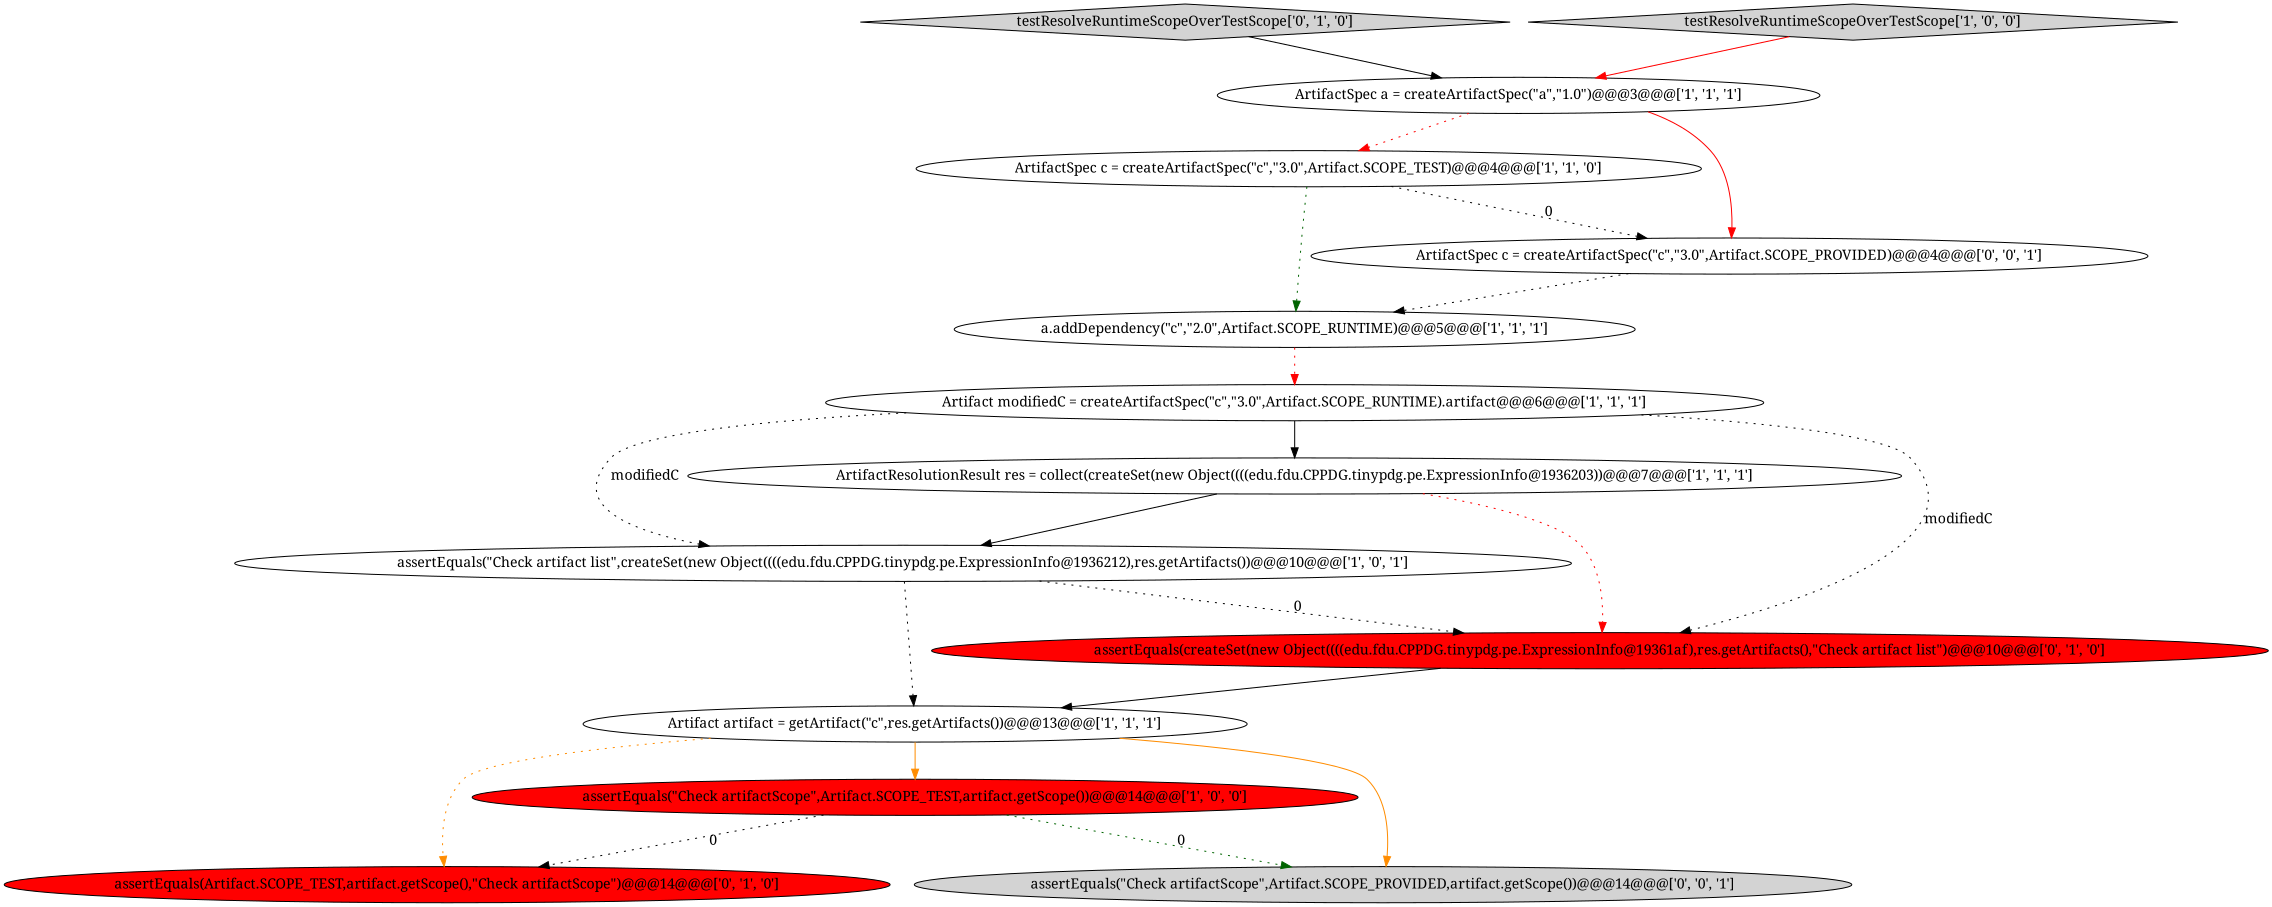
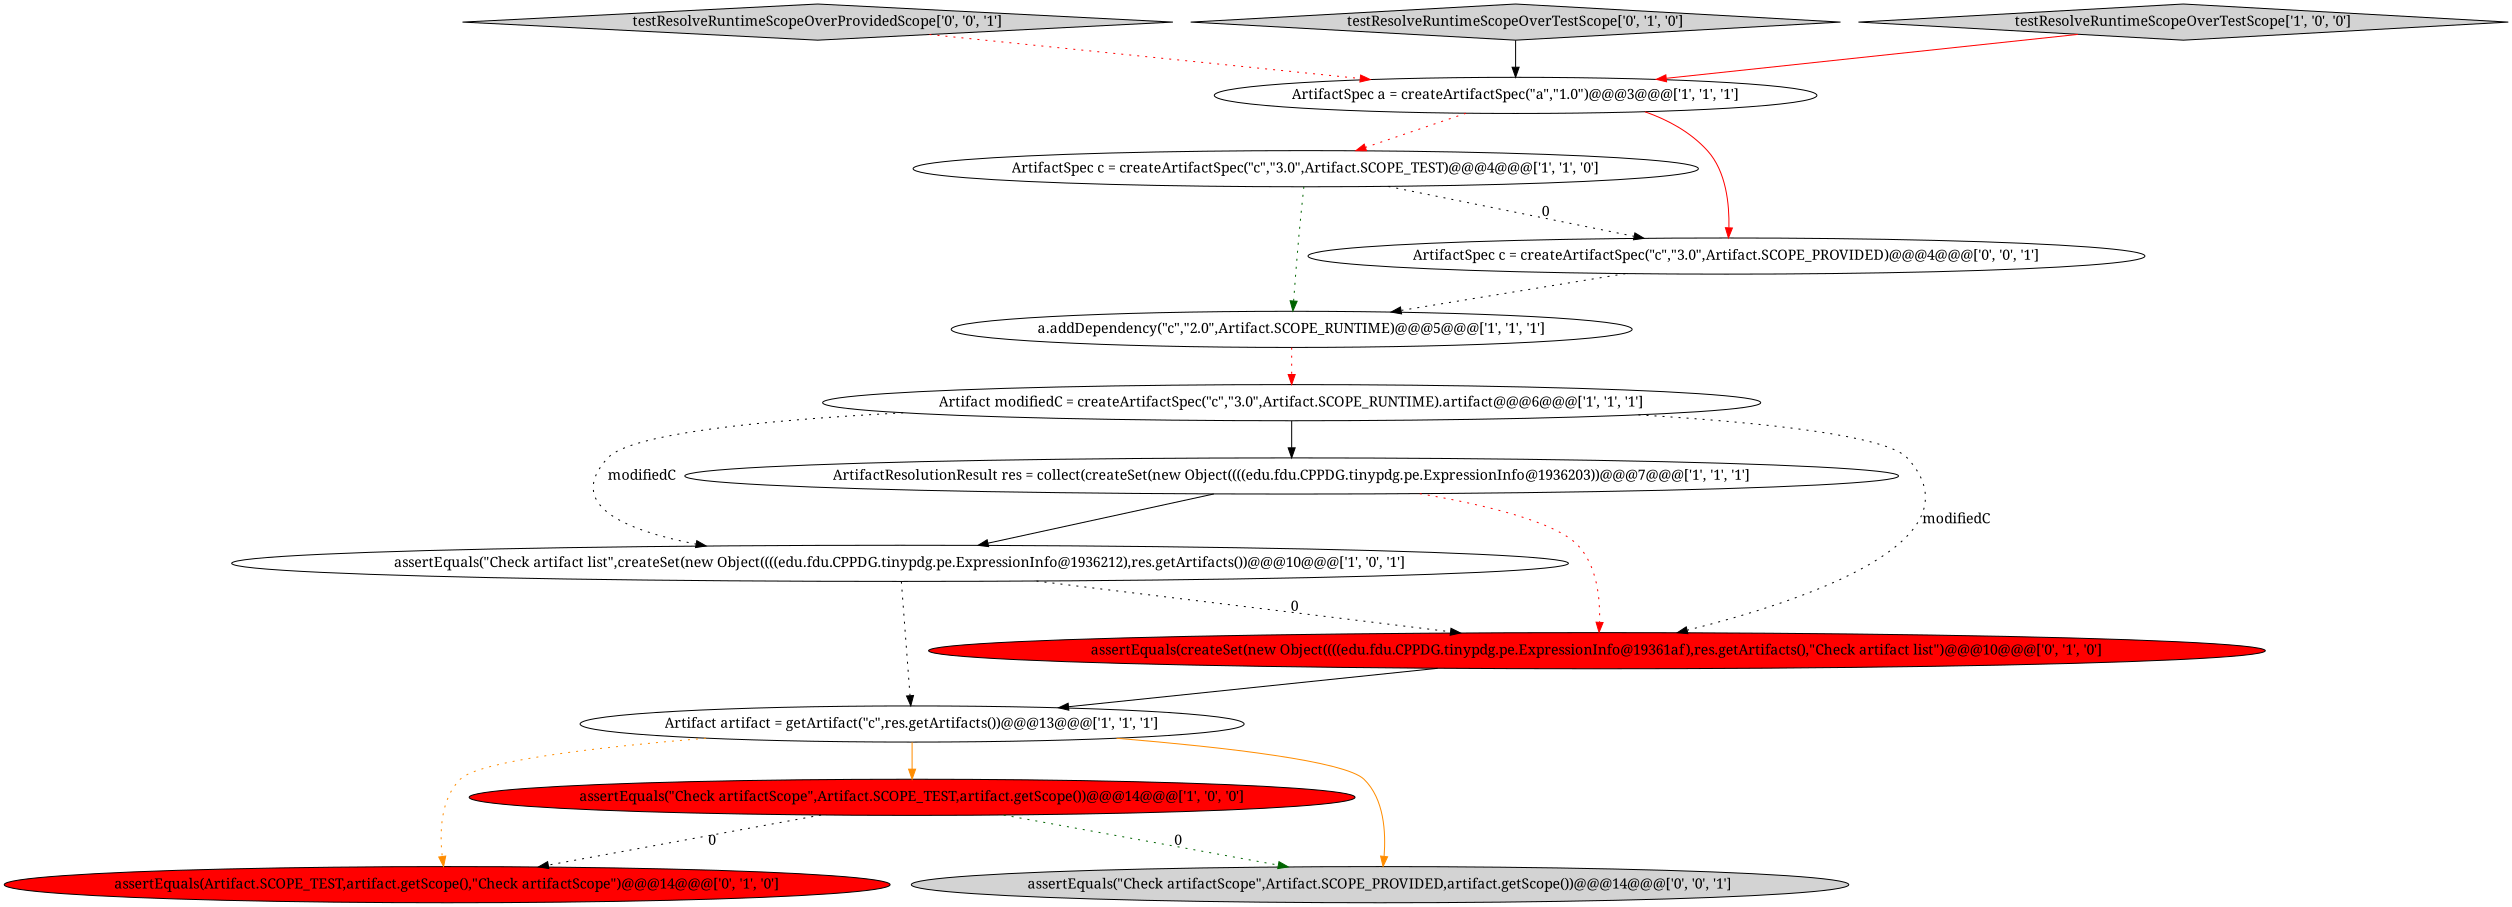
node "testResolveRuntimeScopeOverProvidedScope['0', '0', '1']": added
